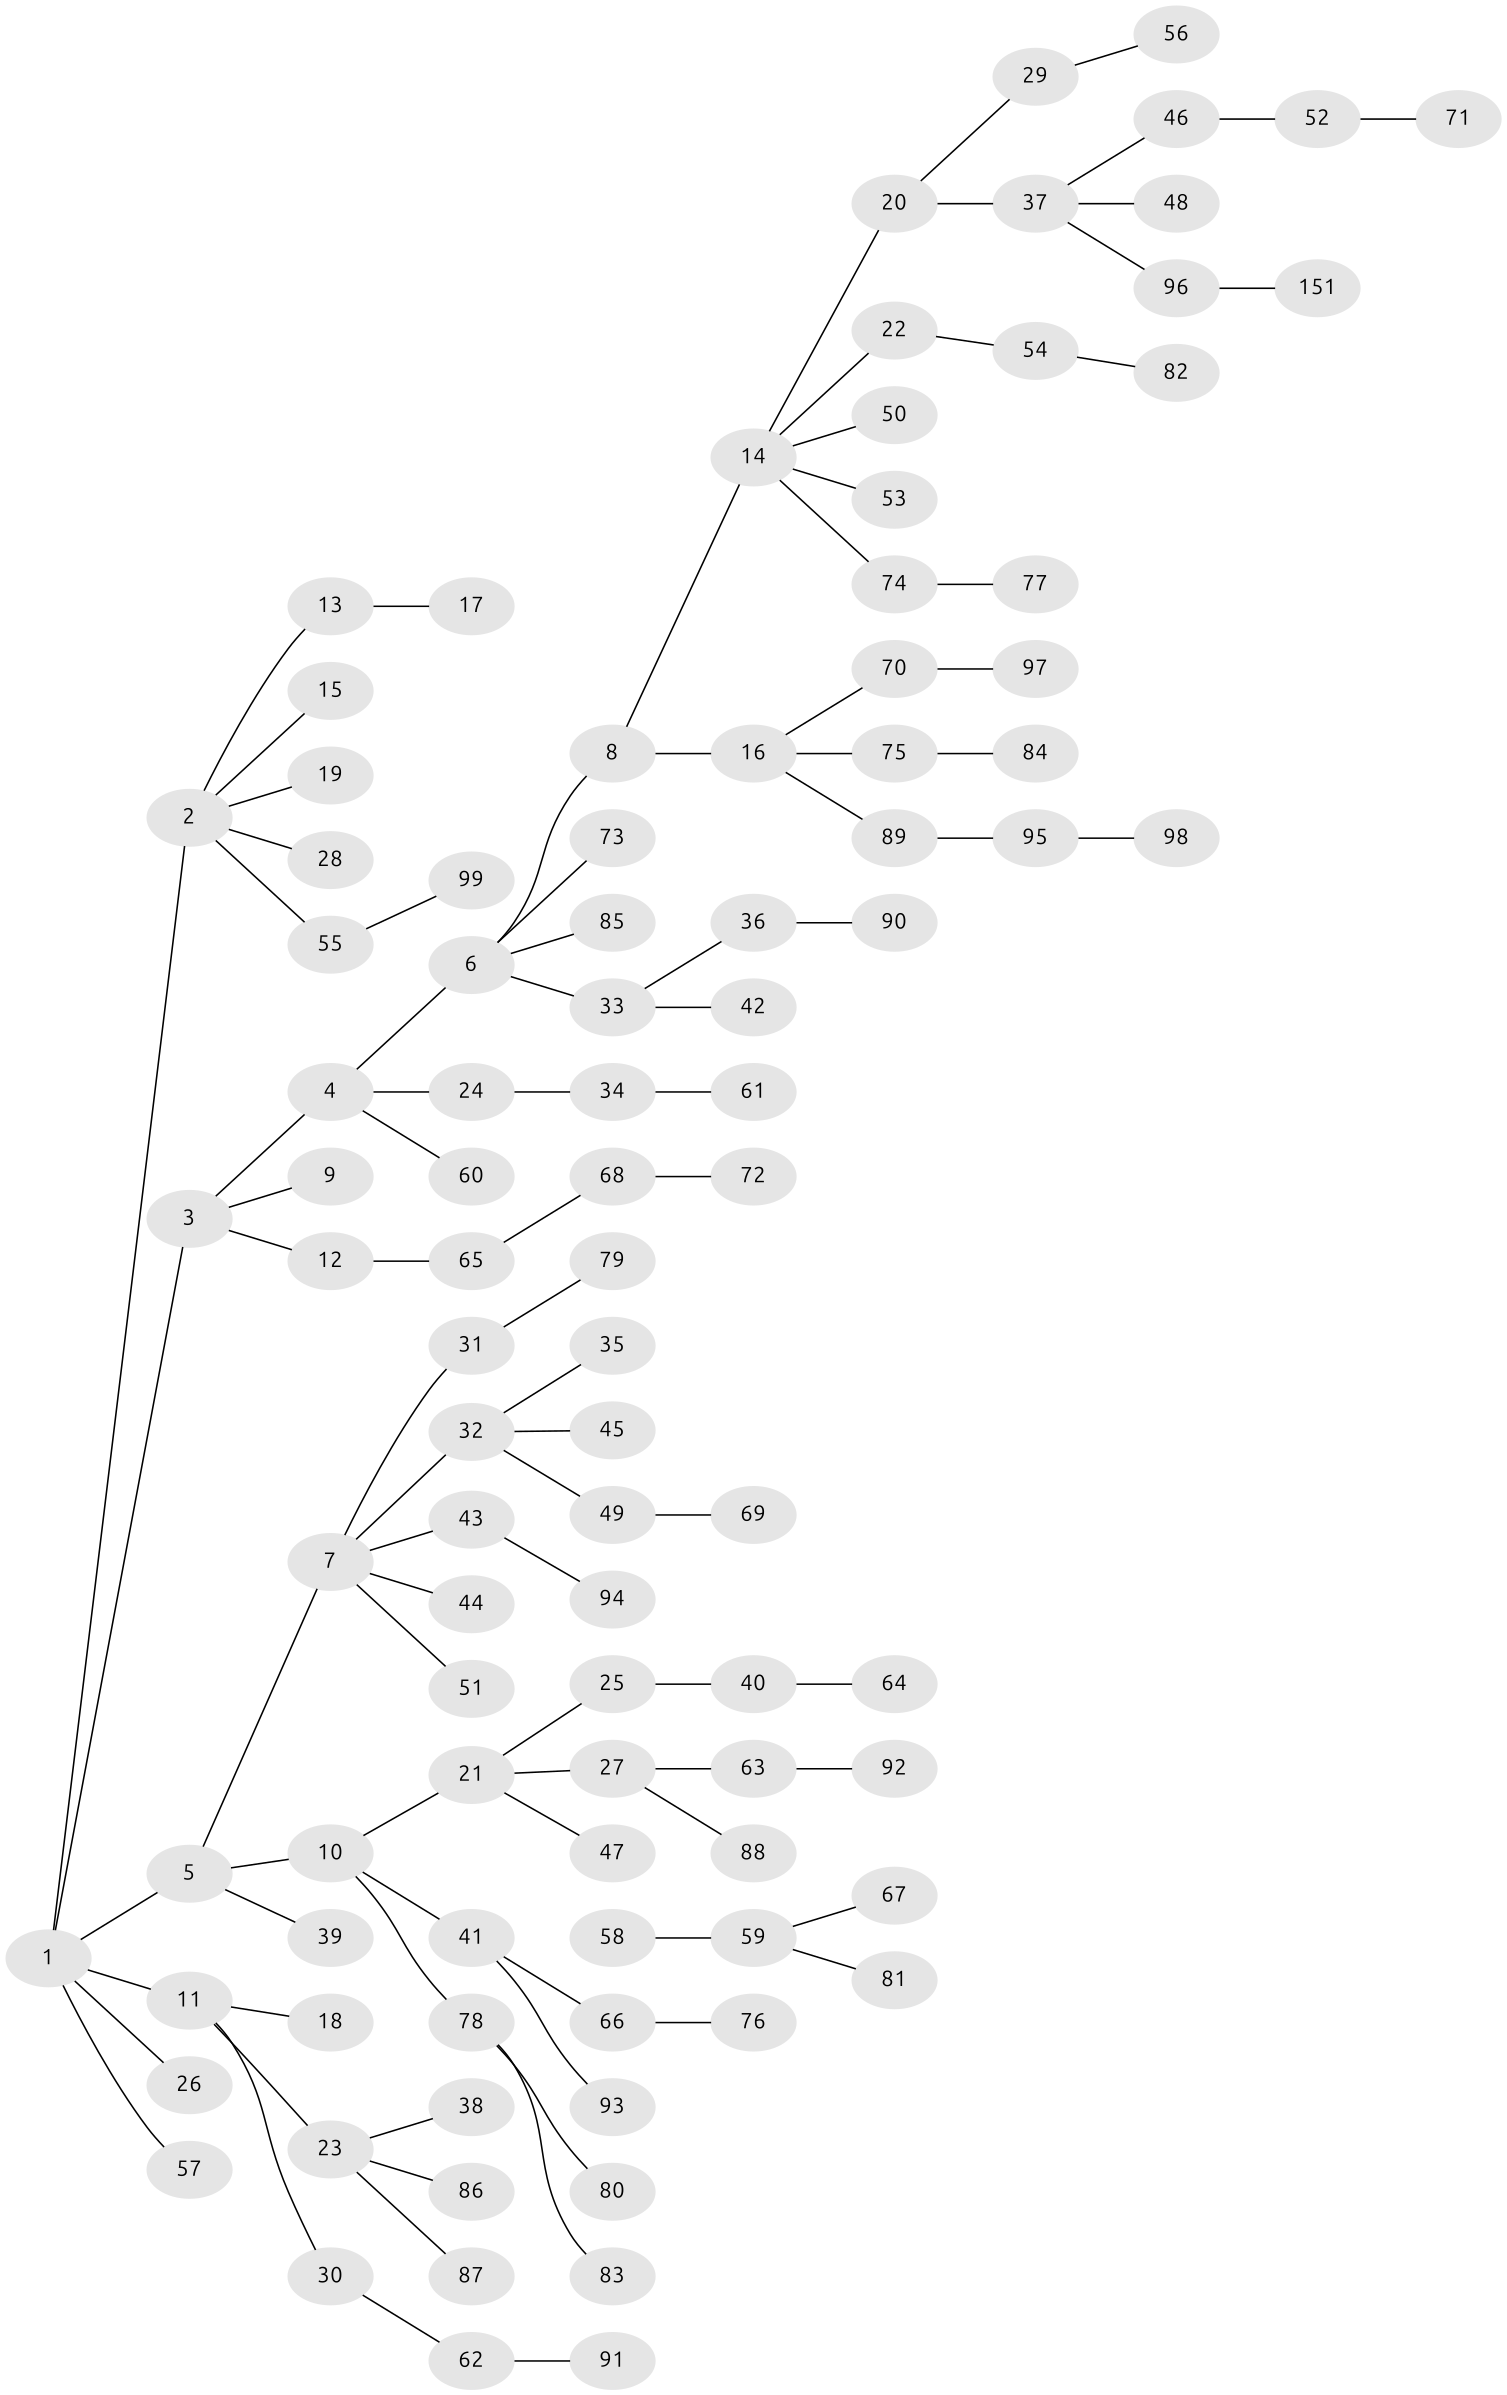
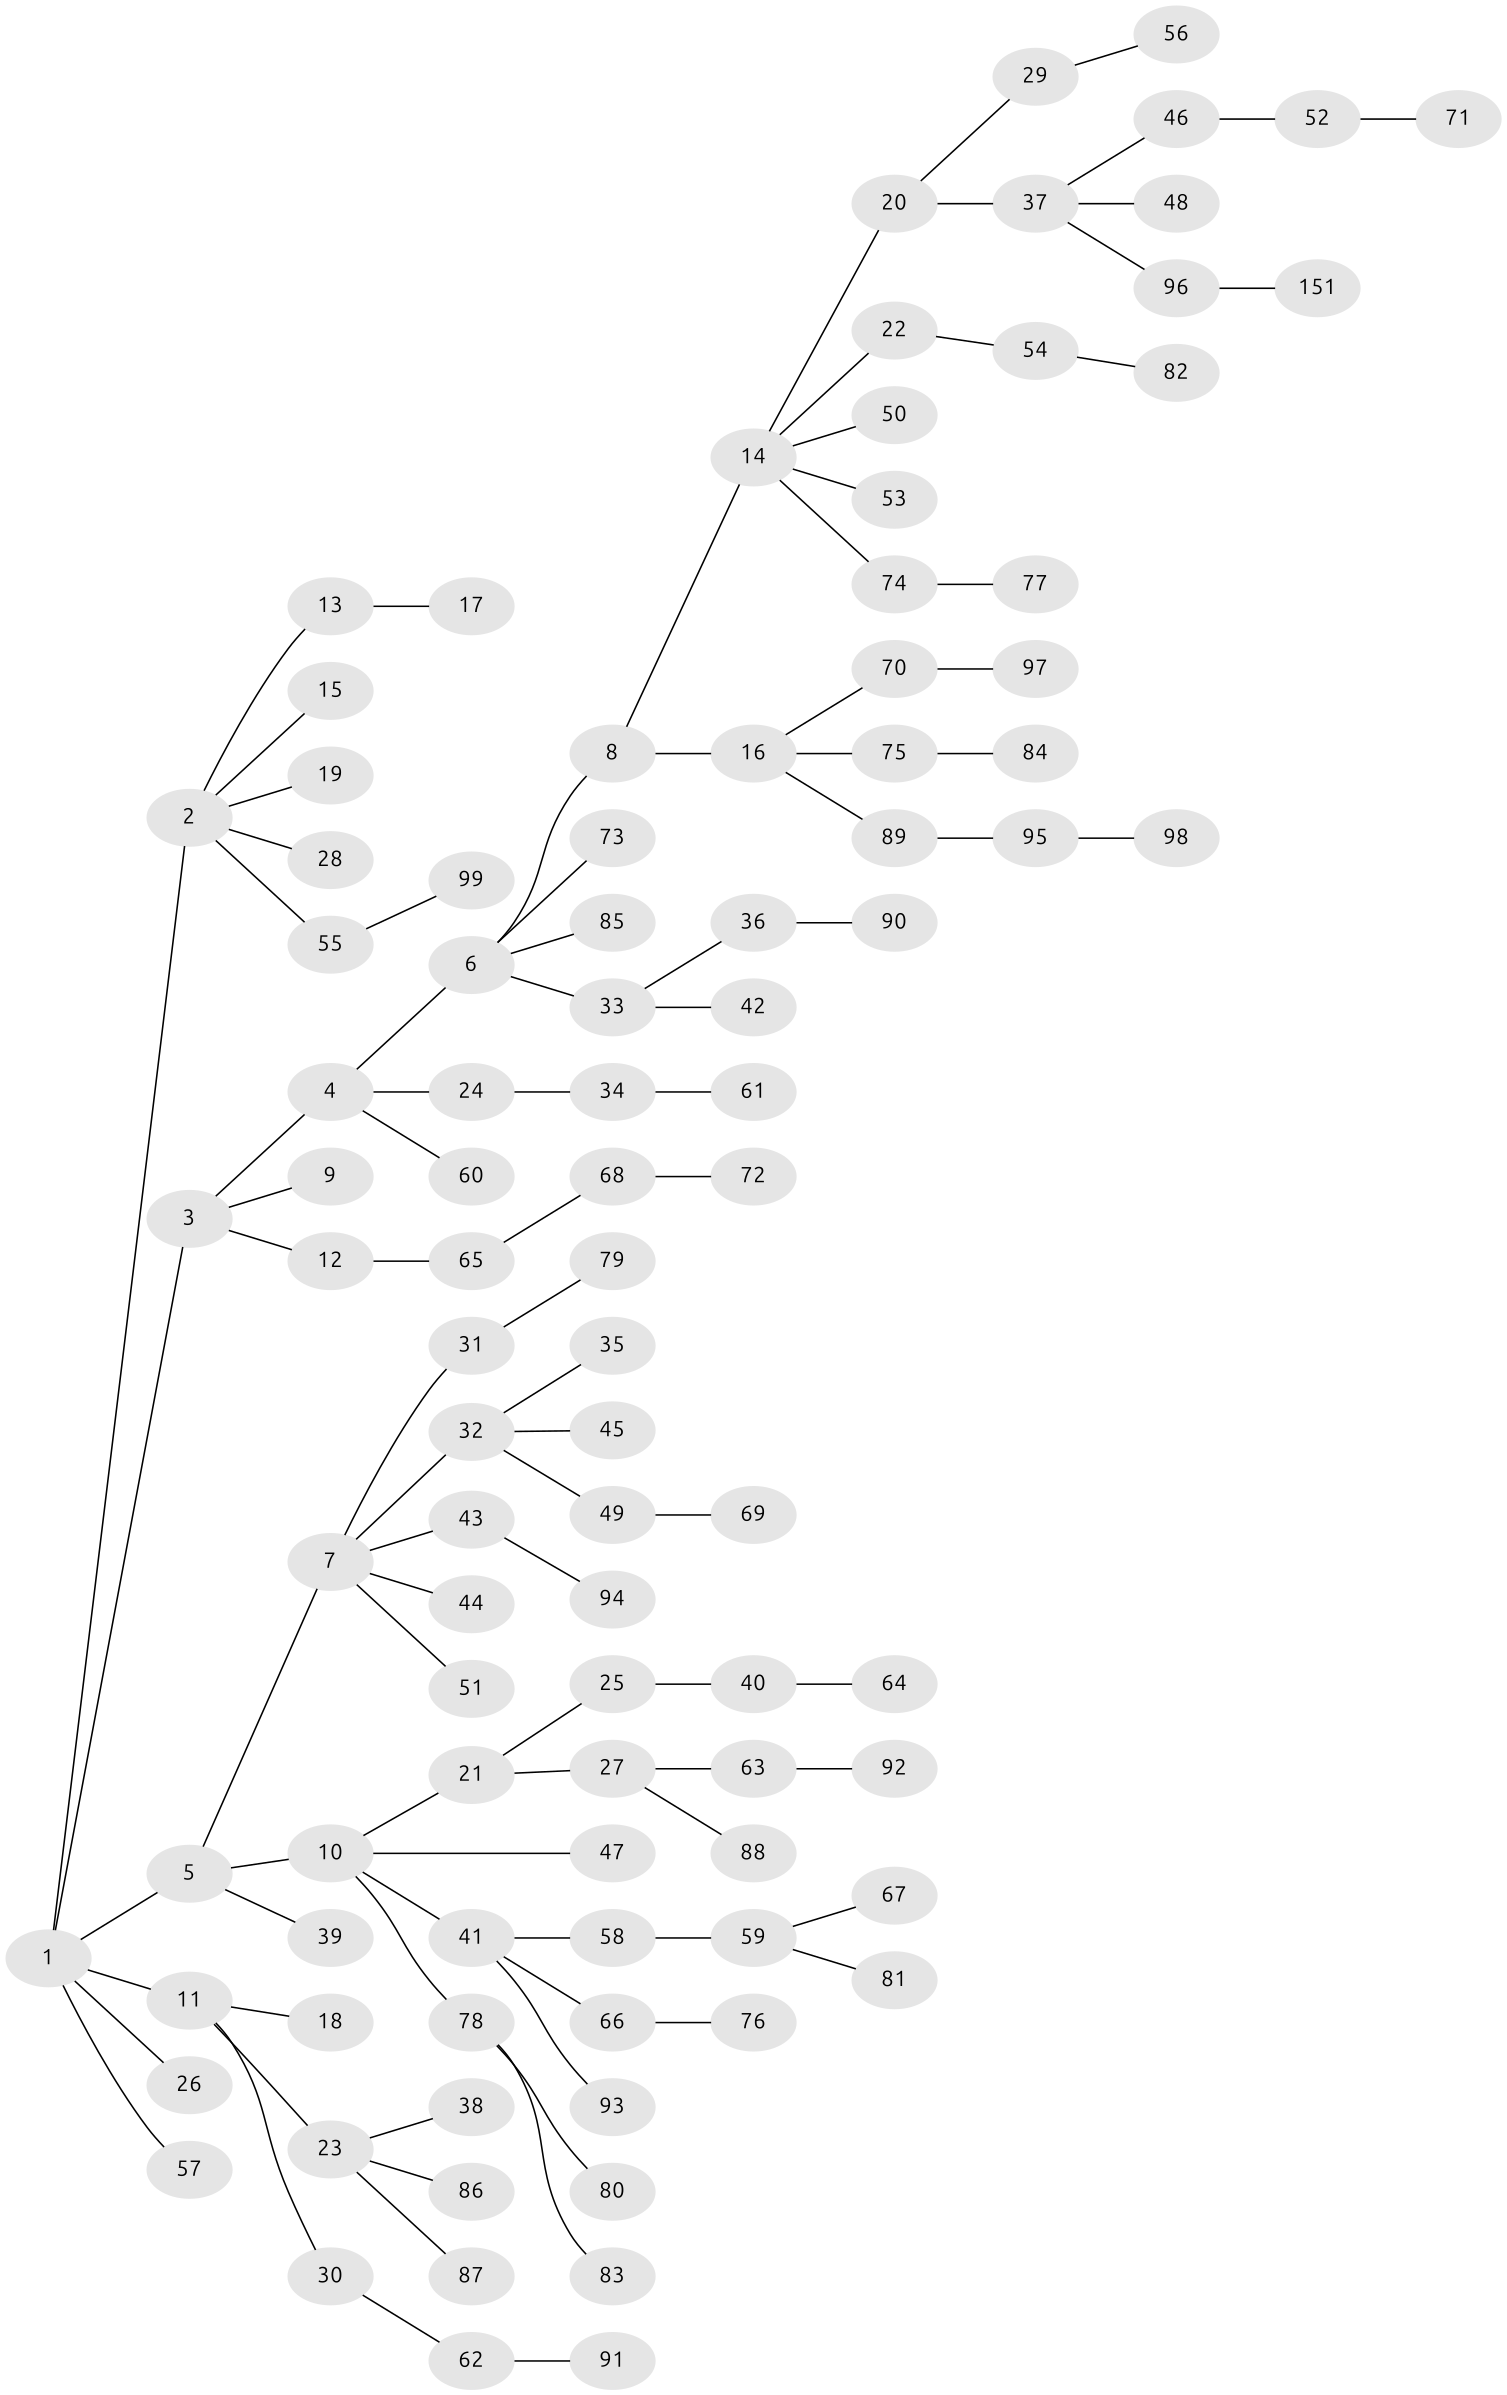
edge "21" -- "47": now "10" -- "47"
edge "41" -- "58": added
